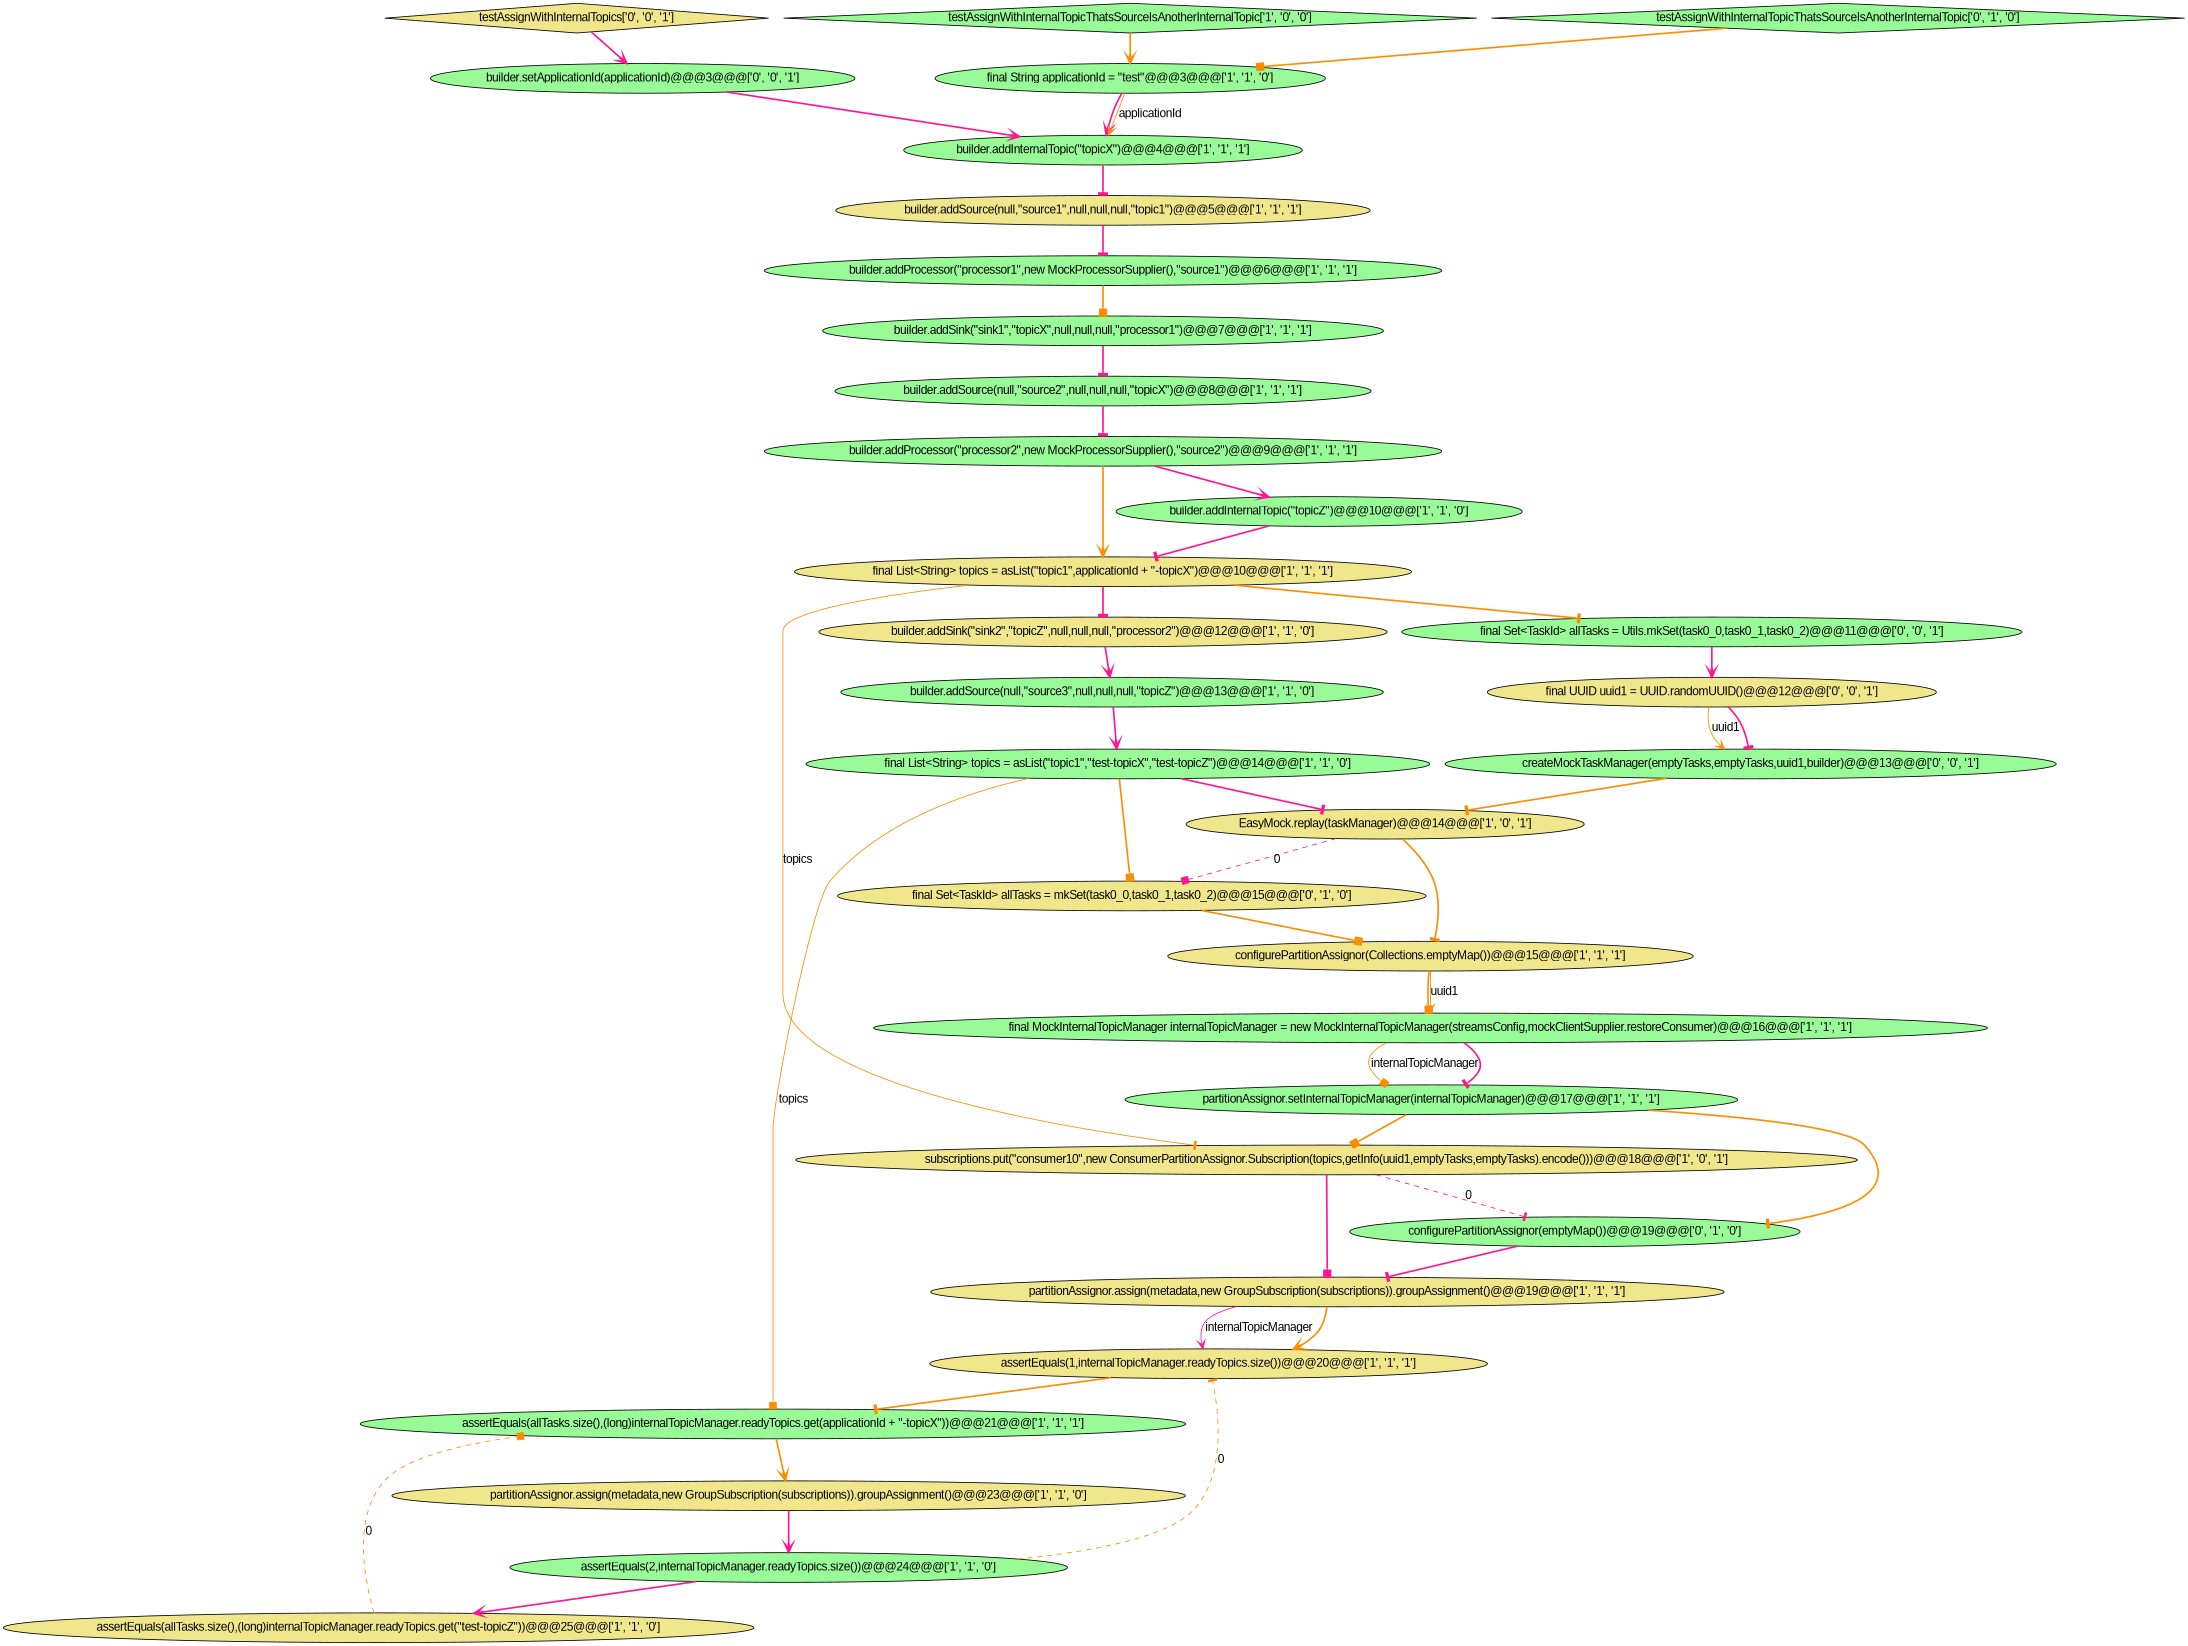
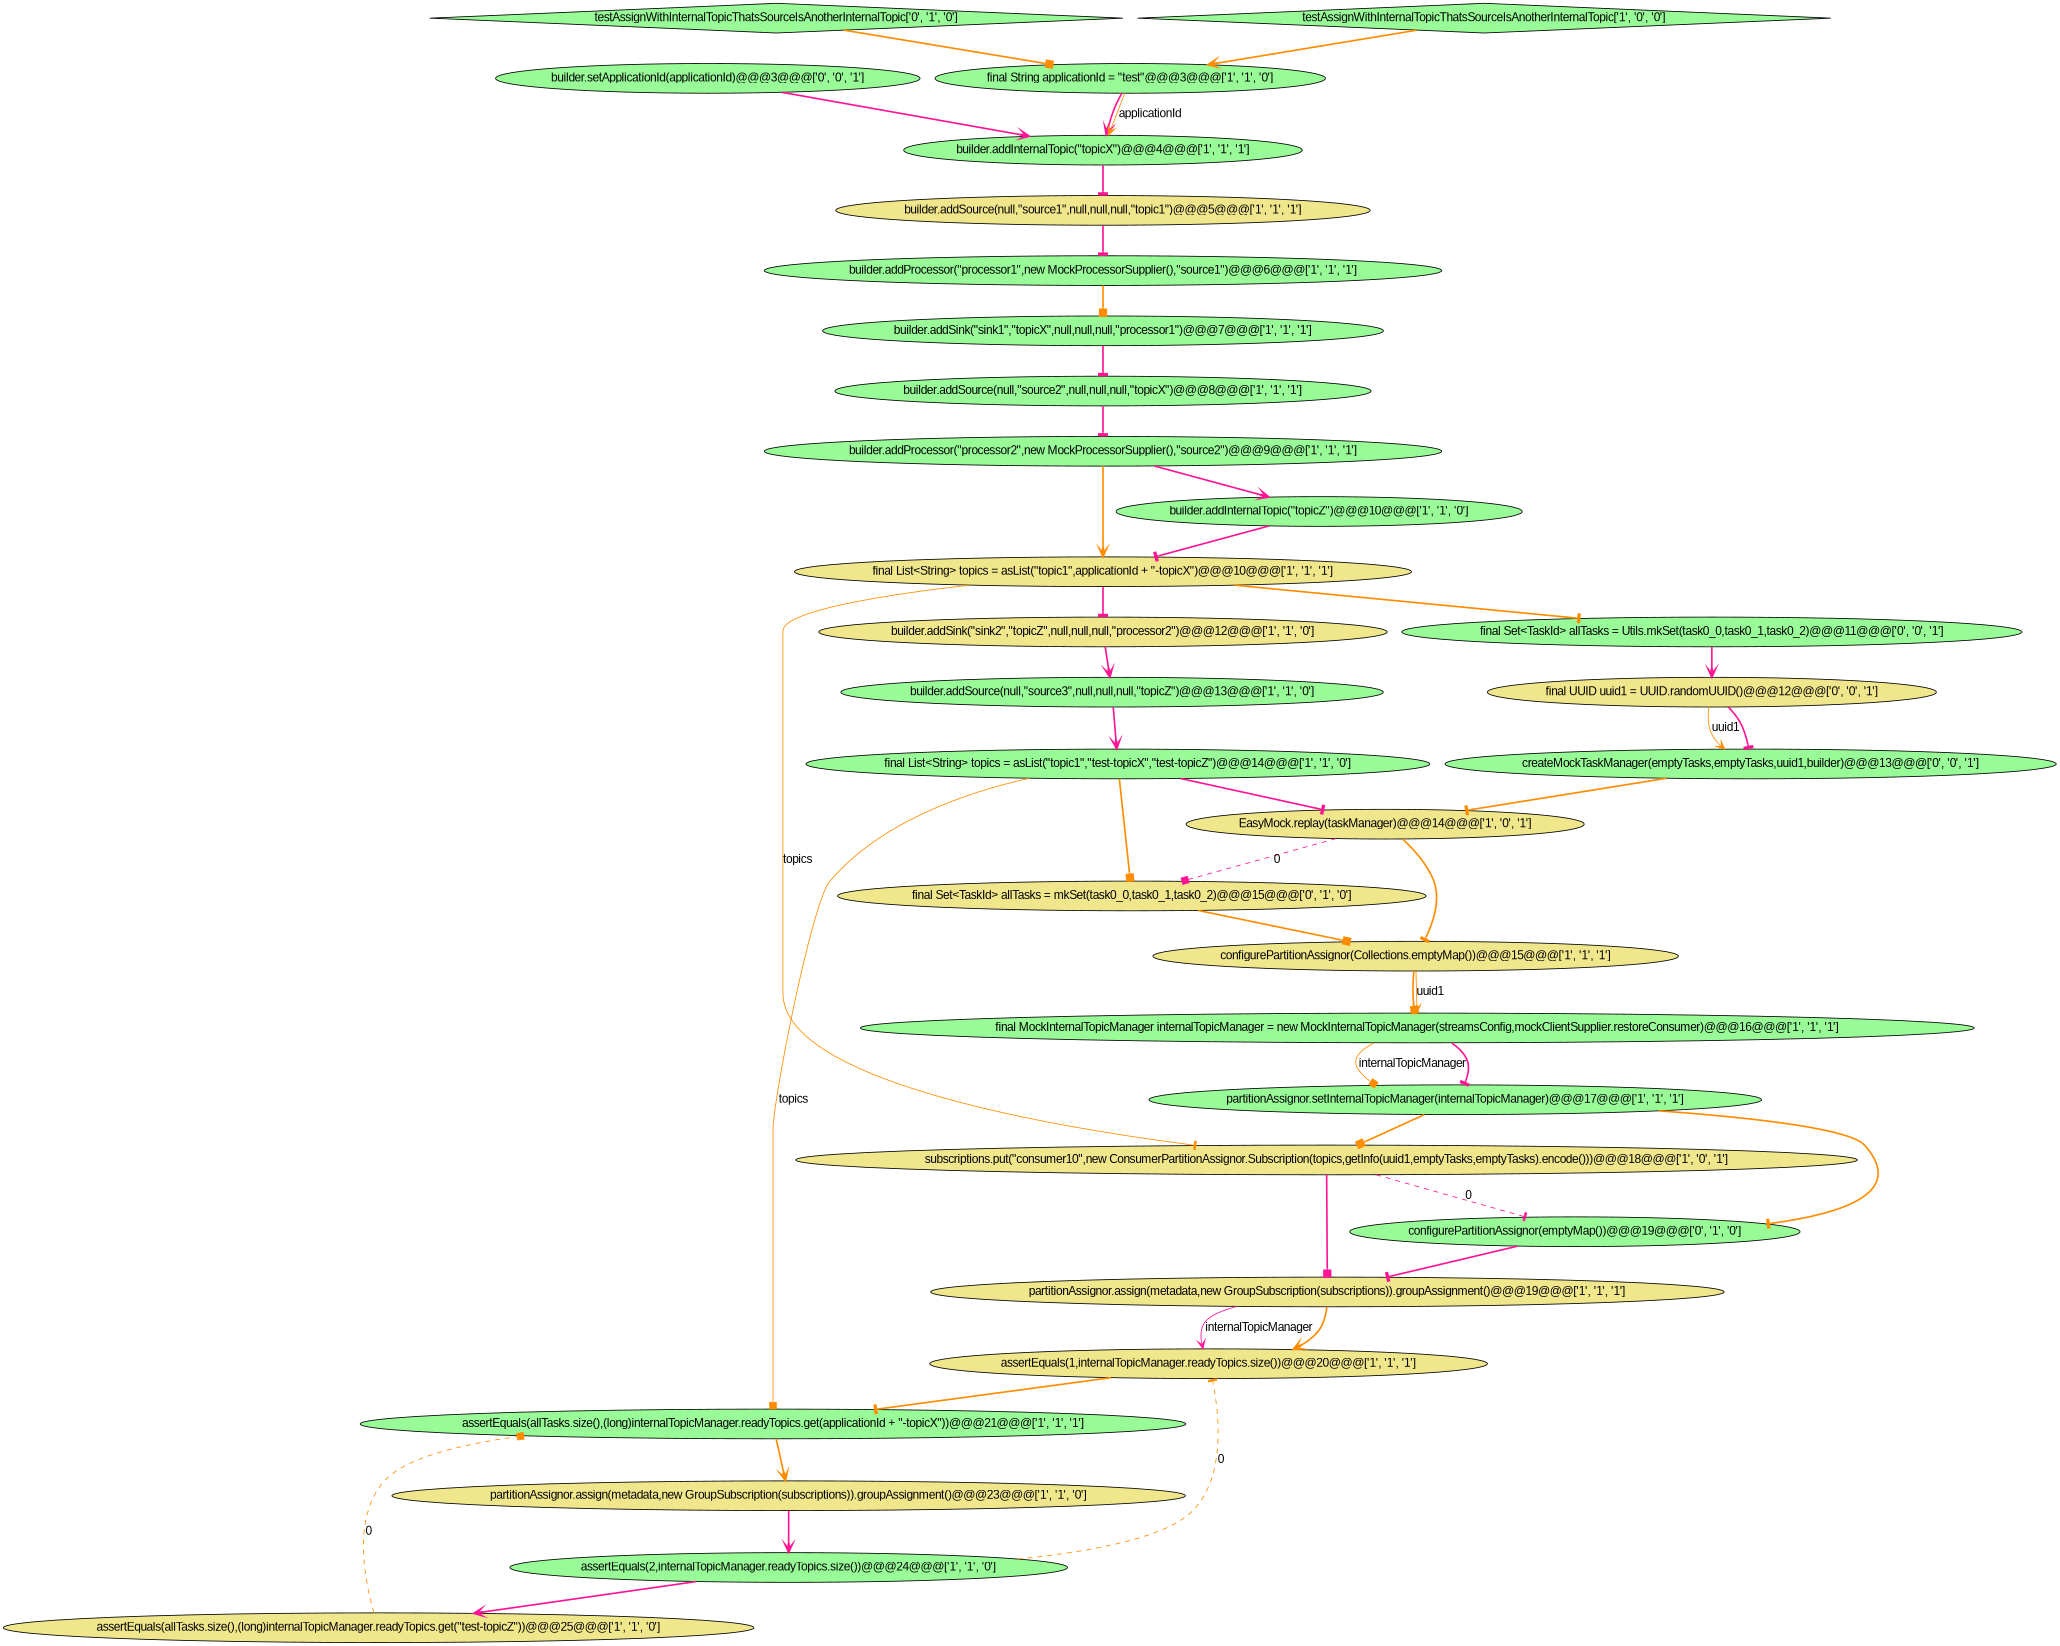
node "testAssignWithInternalTopics['0', '0', '1']": removed
